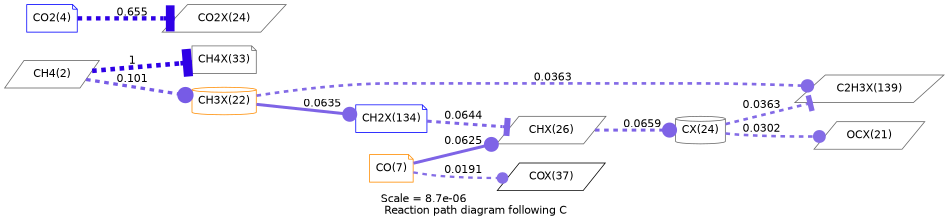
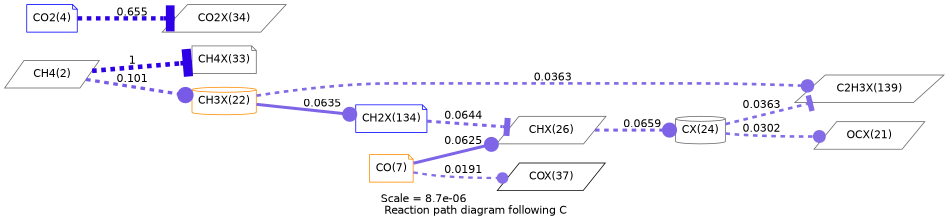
node "CO2X(24)": label "CO2X(24)" -> "CO2X(34)"
